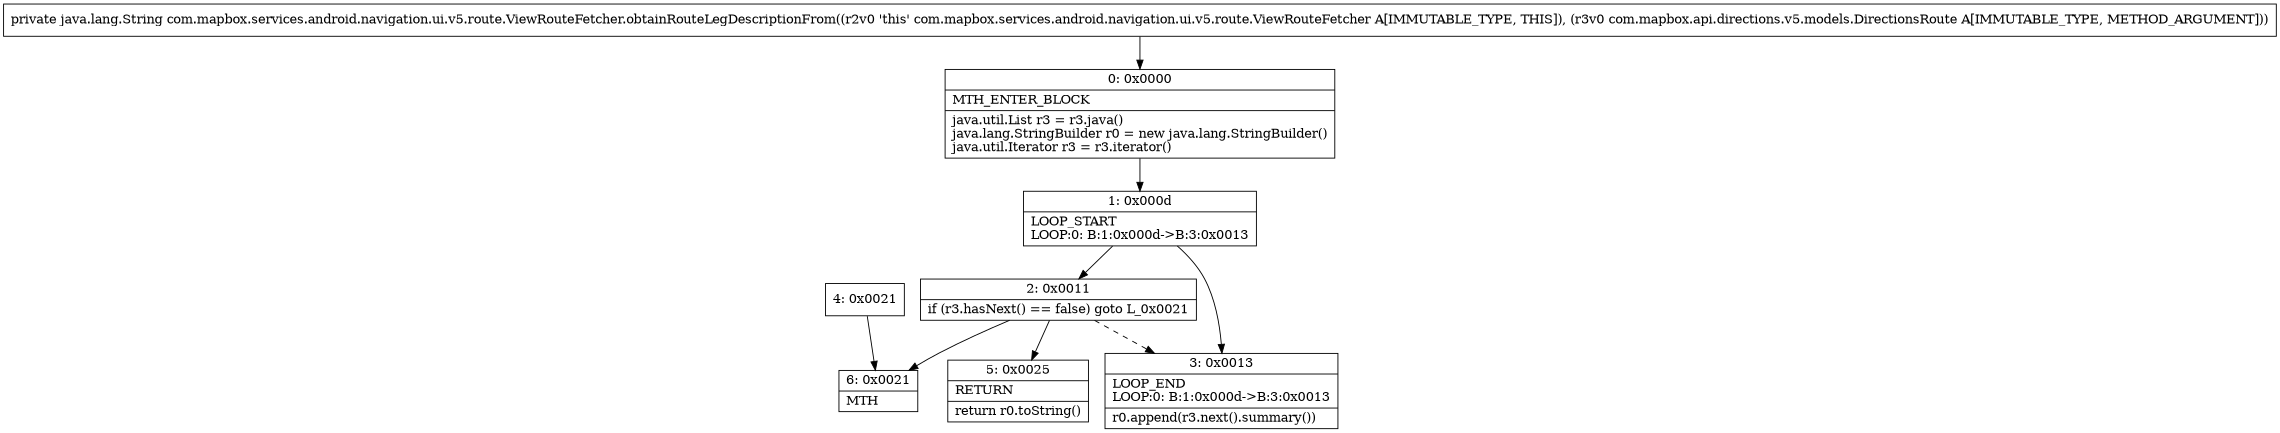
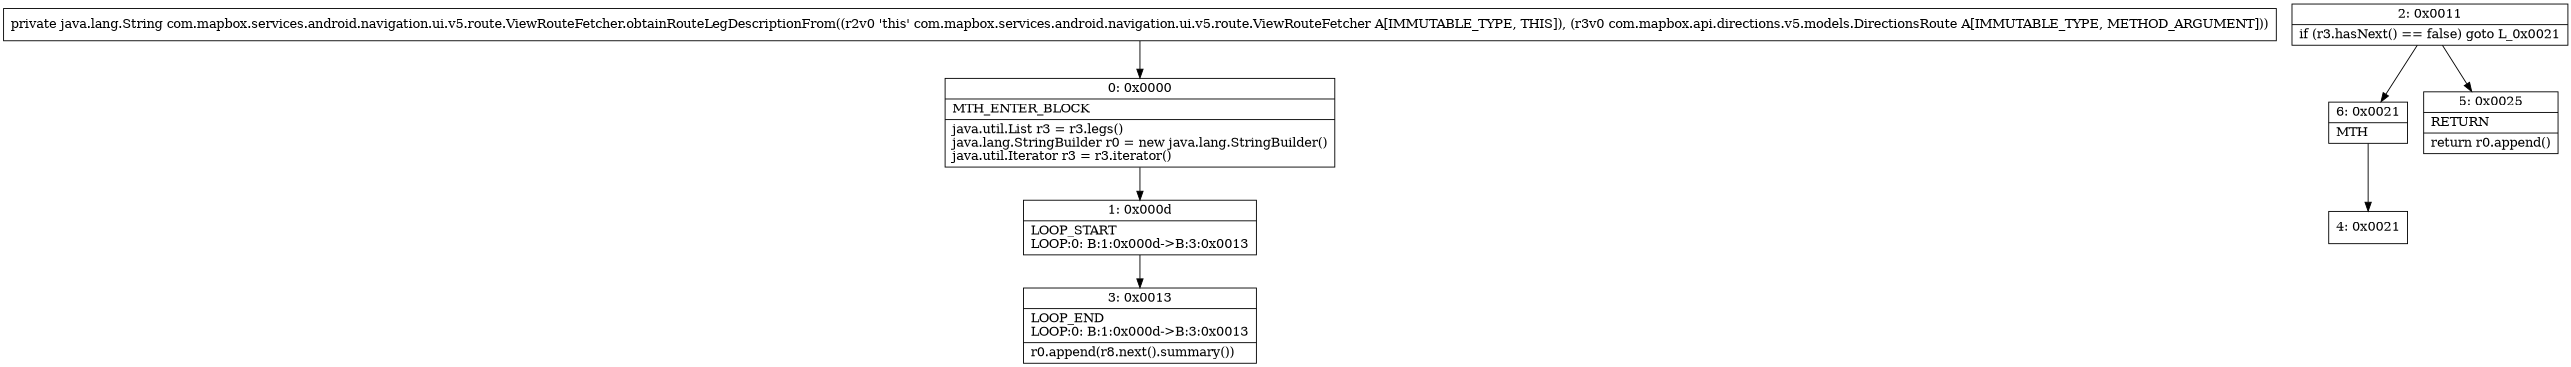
node "0: 0x0000": text "java.util.List r3 = r3.java()" -> "java.util.List r3 = r3.legs()"
edge "1: 0x000d" -> "2: 0x0011": removed
edge "2: 0x0011" -> "3: 0x0013": removed
edge "4: 0x0021" -> "6: 0x0021": reversed
node "5: 0x0025": text "return r0.toString()" -> "return r0.append()"
node "3: 0x0013": text "r0.append(r3.next().summary())" -> "r0.append(r8.next().summary())"
